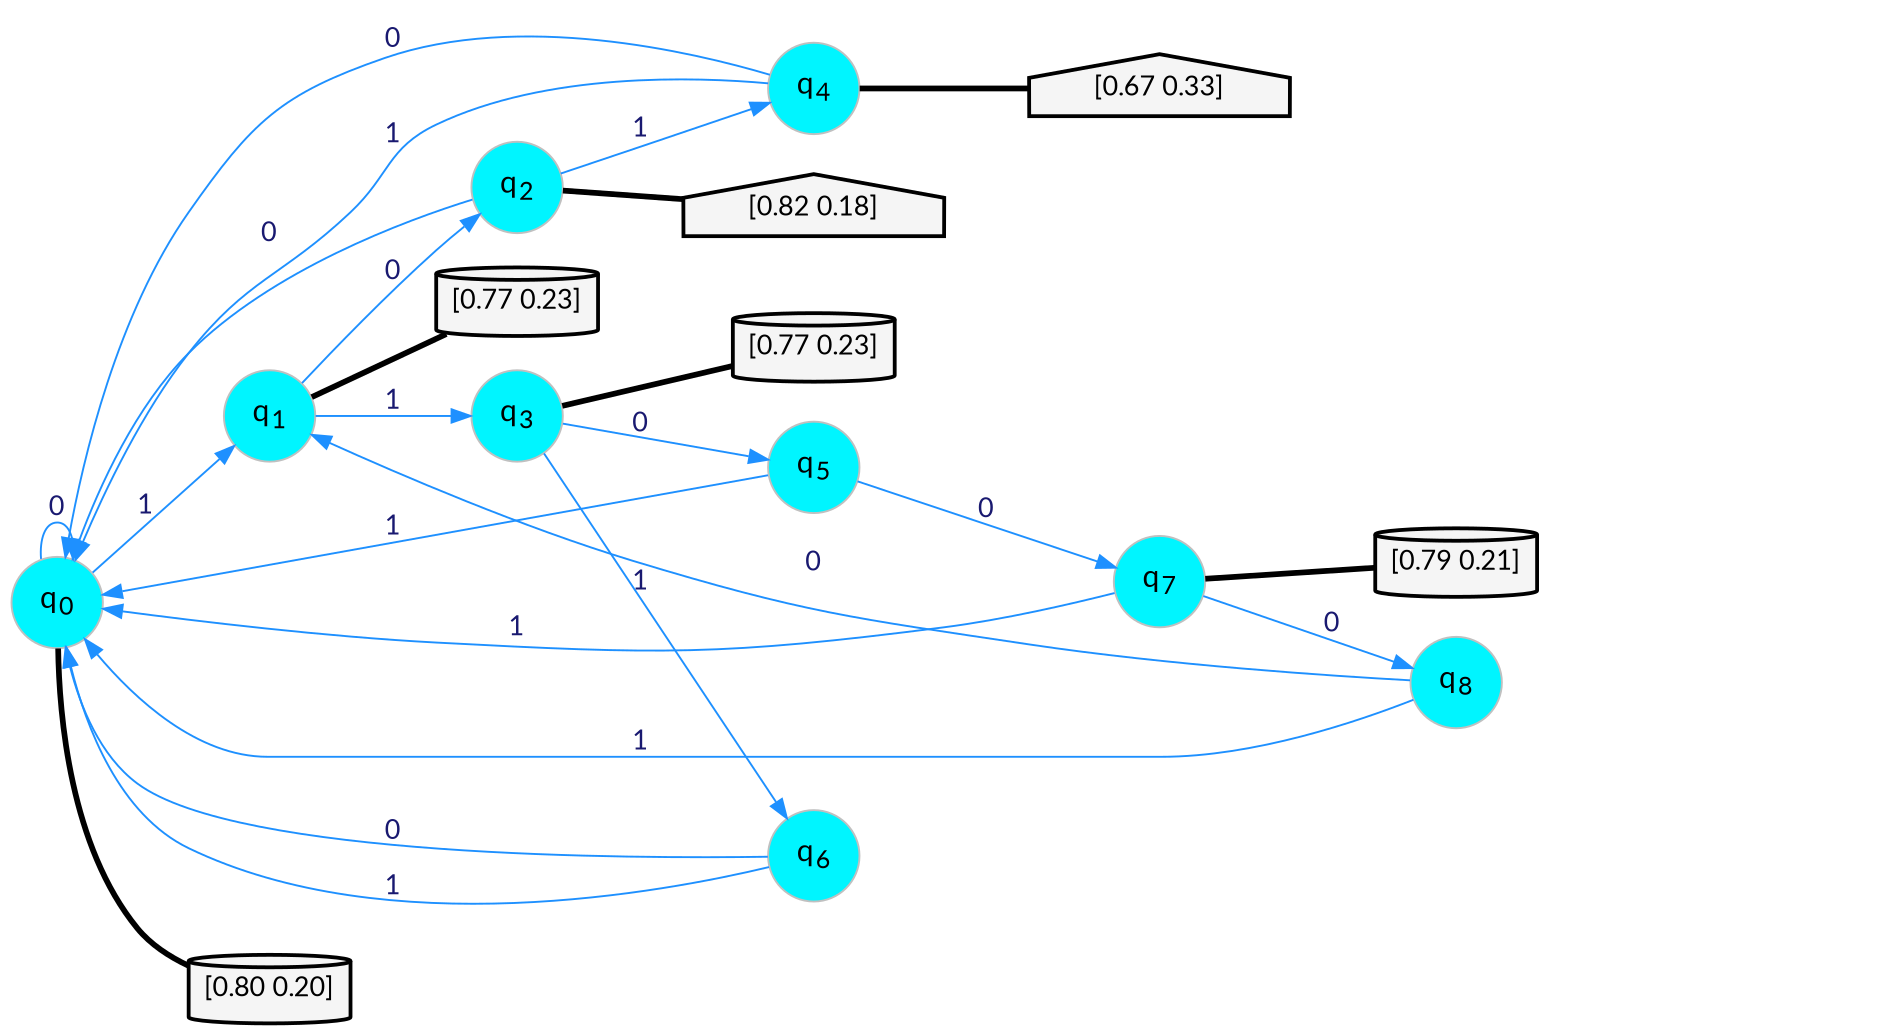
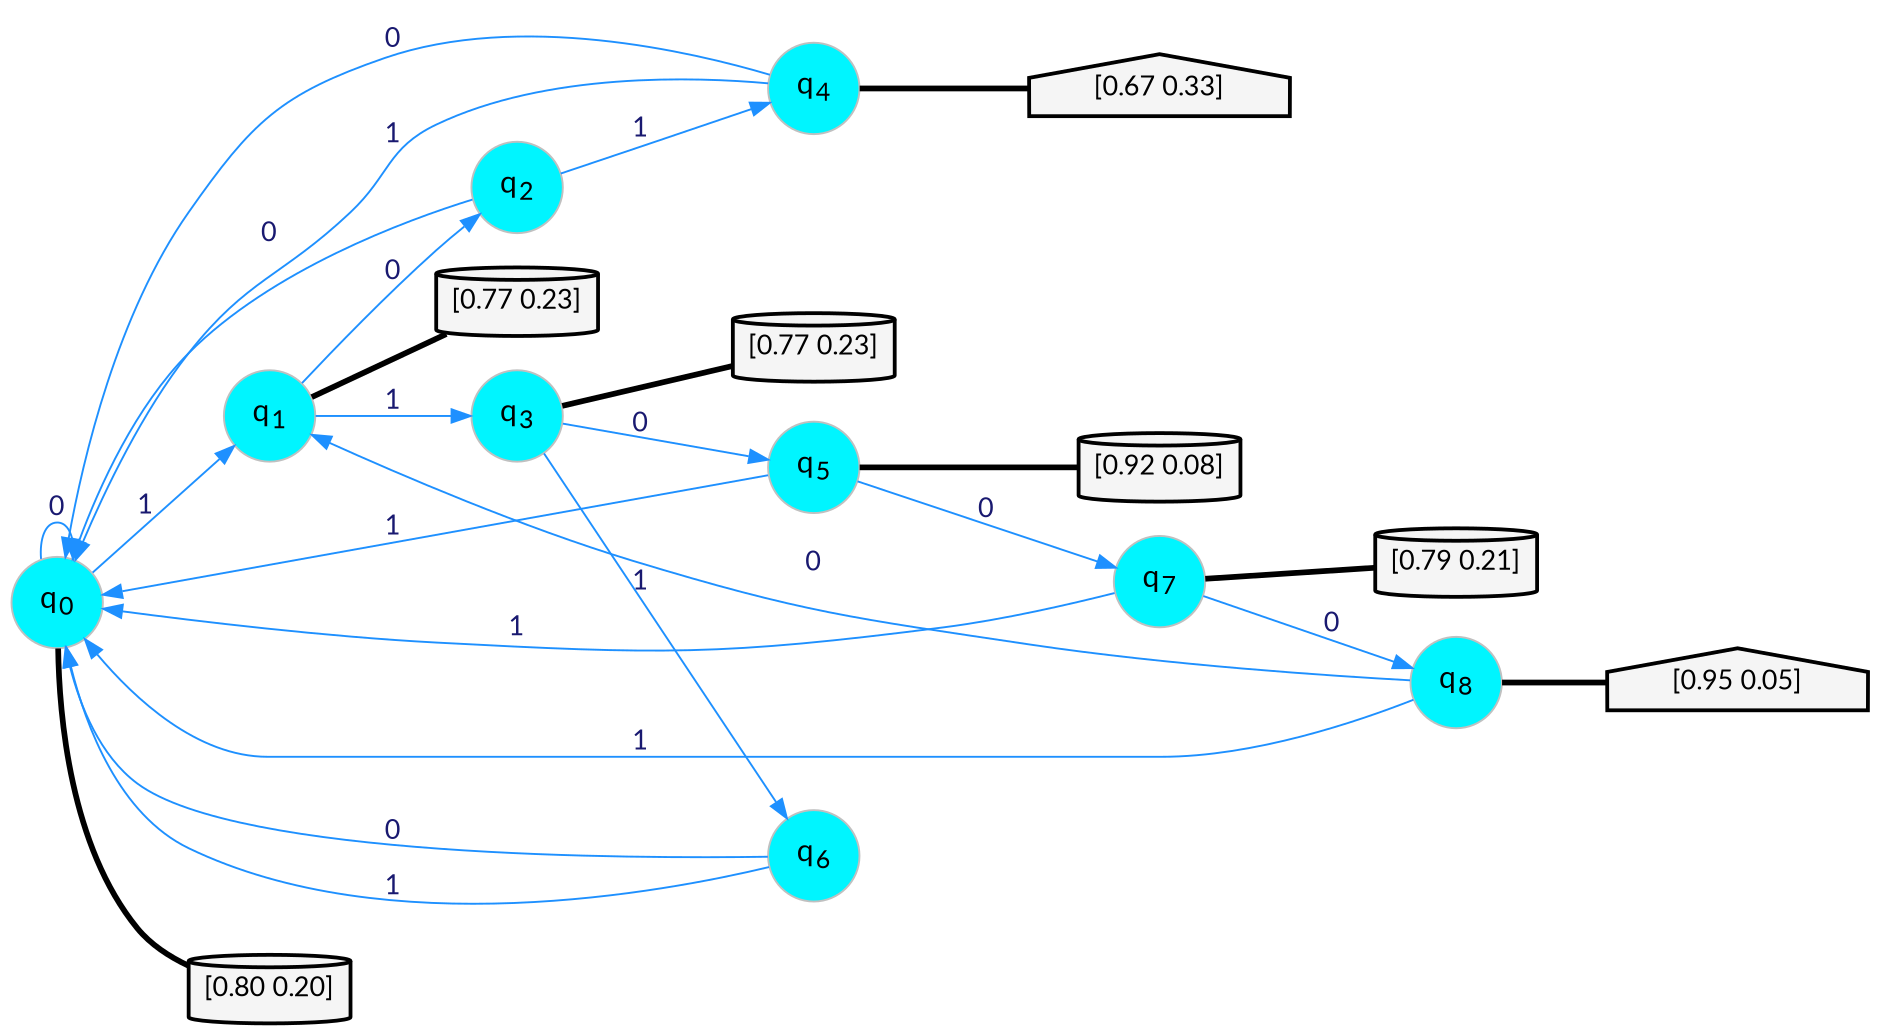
node "[0.82 0.18]": removed
node "[0.92 0.08]": added
node "[0.95 0.05]": added
